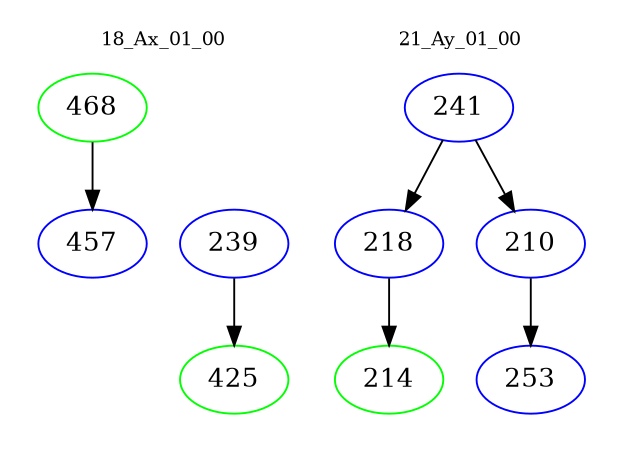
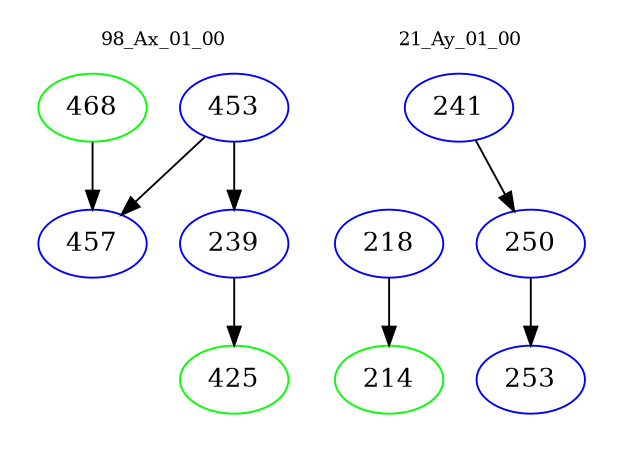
cluster "18_Ax_01_00": label "18_Ax_01_00" -> "98_Ax_01_00"
node "453": added
edge "241" -> "218": removed
node "210": label "210" -> "250"
